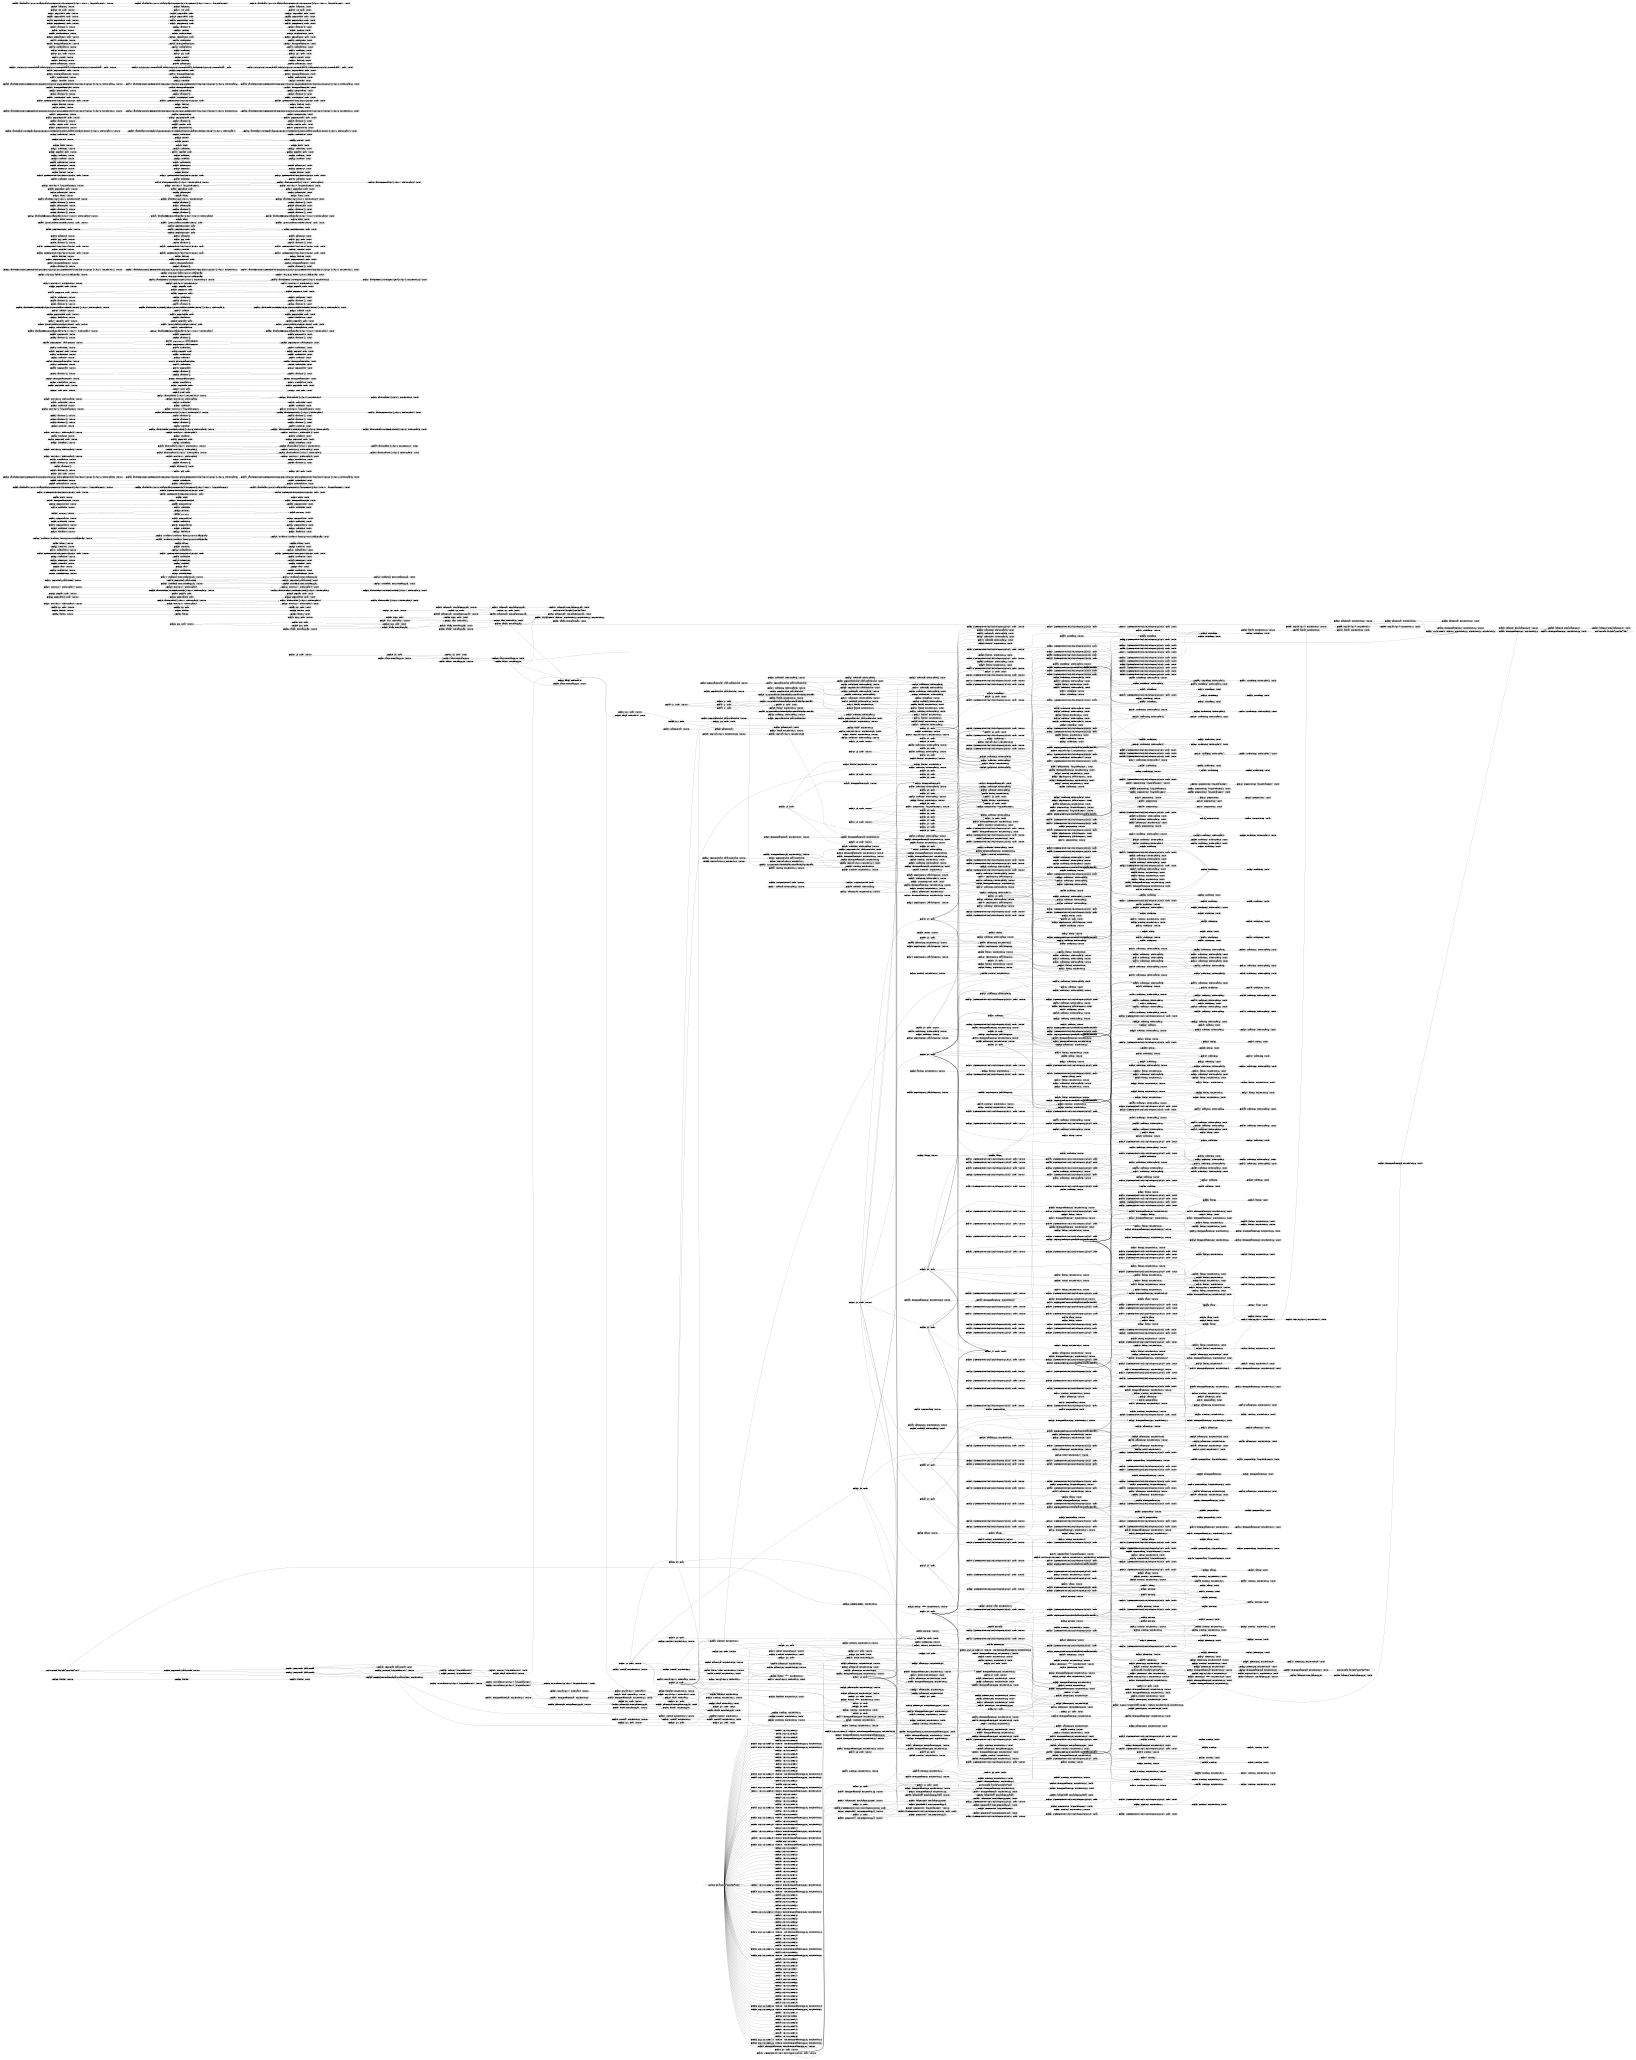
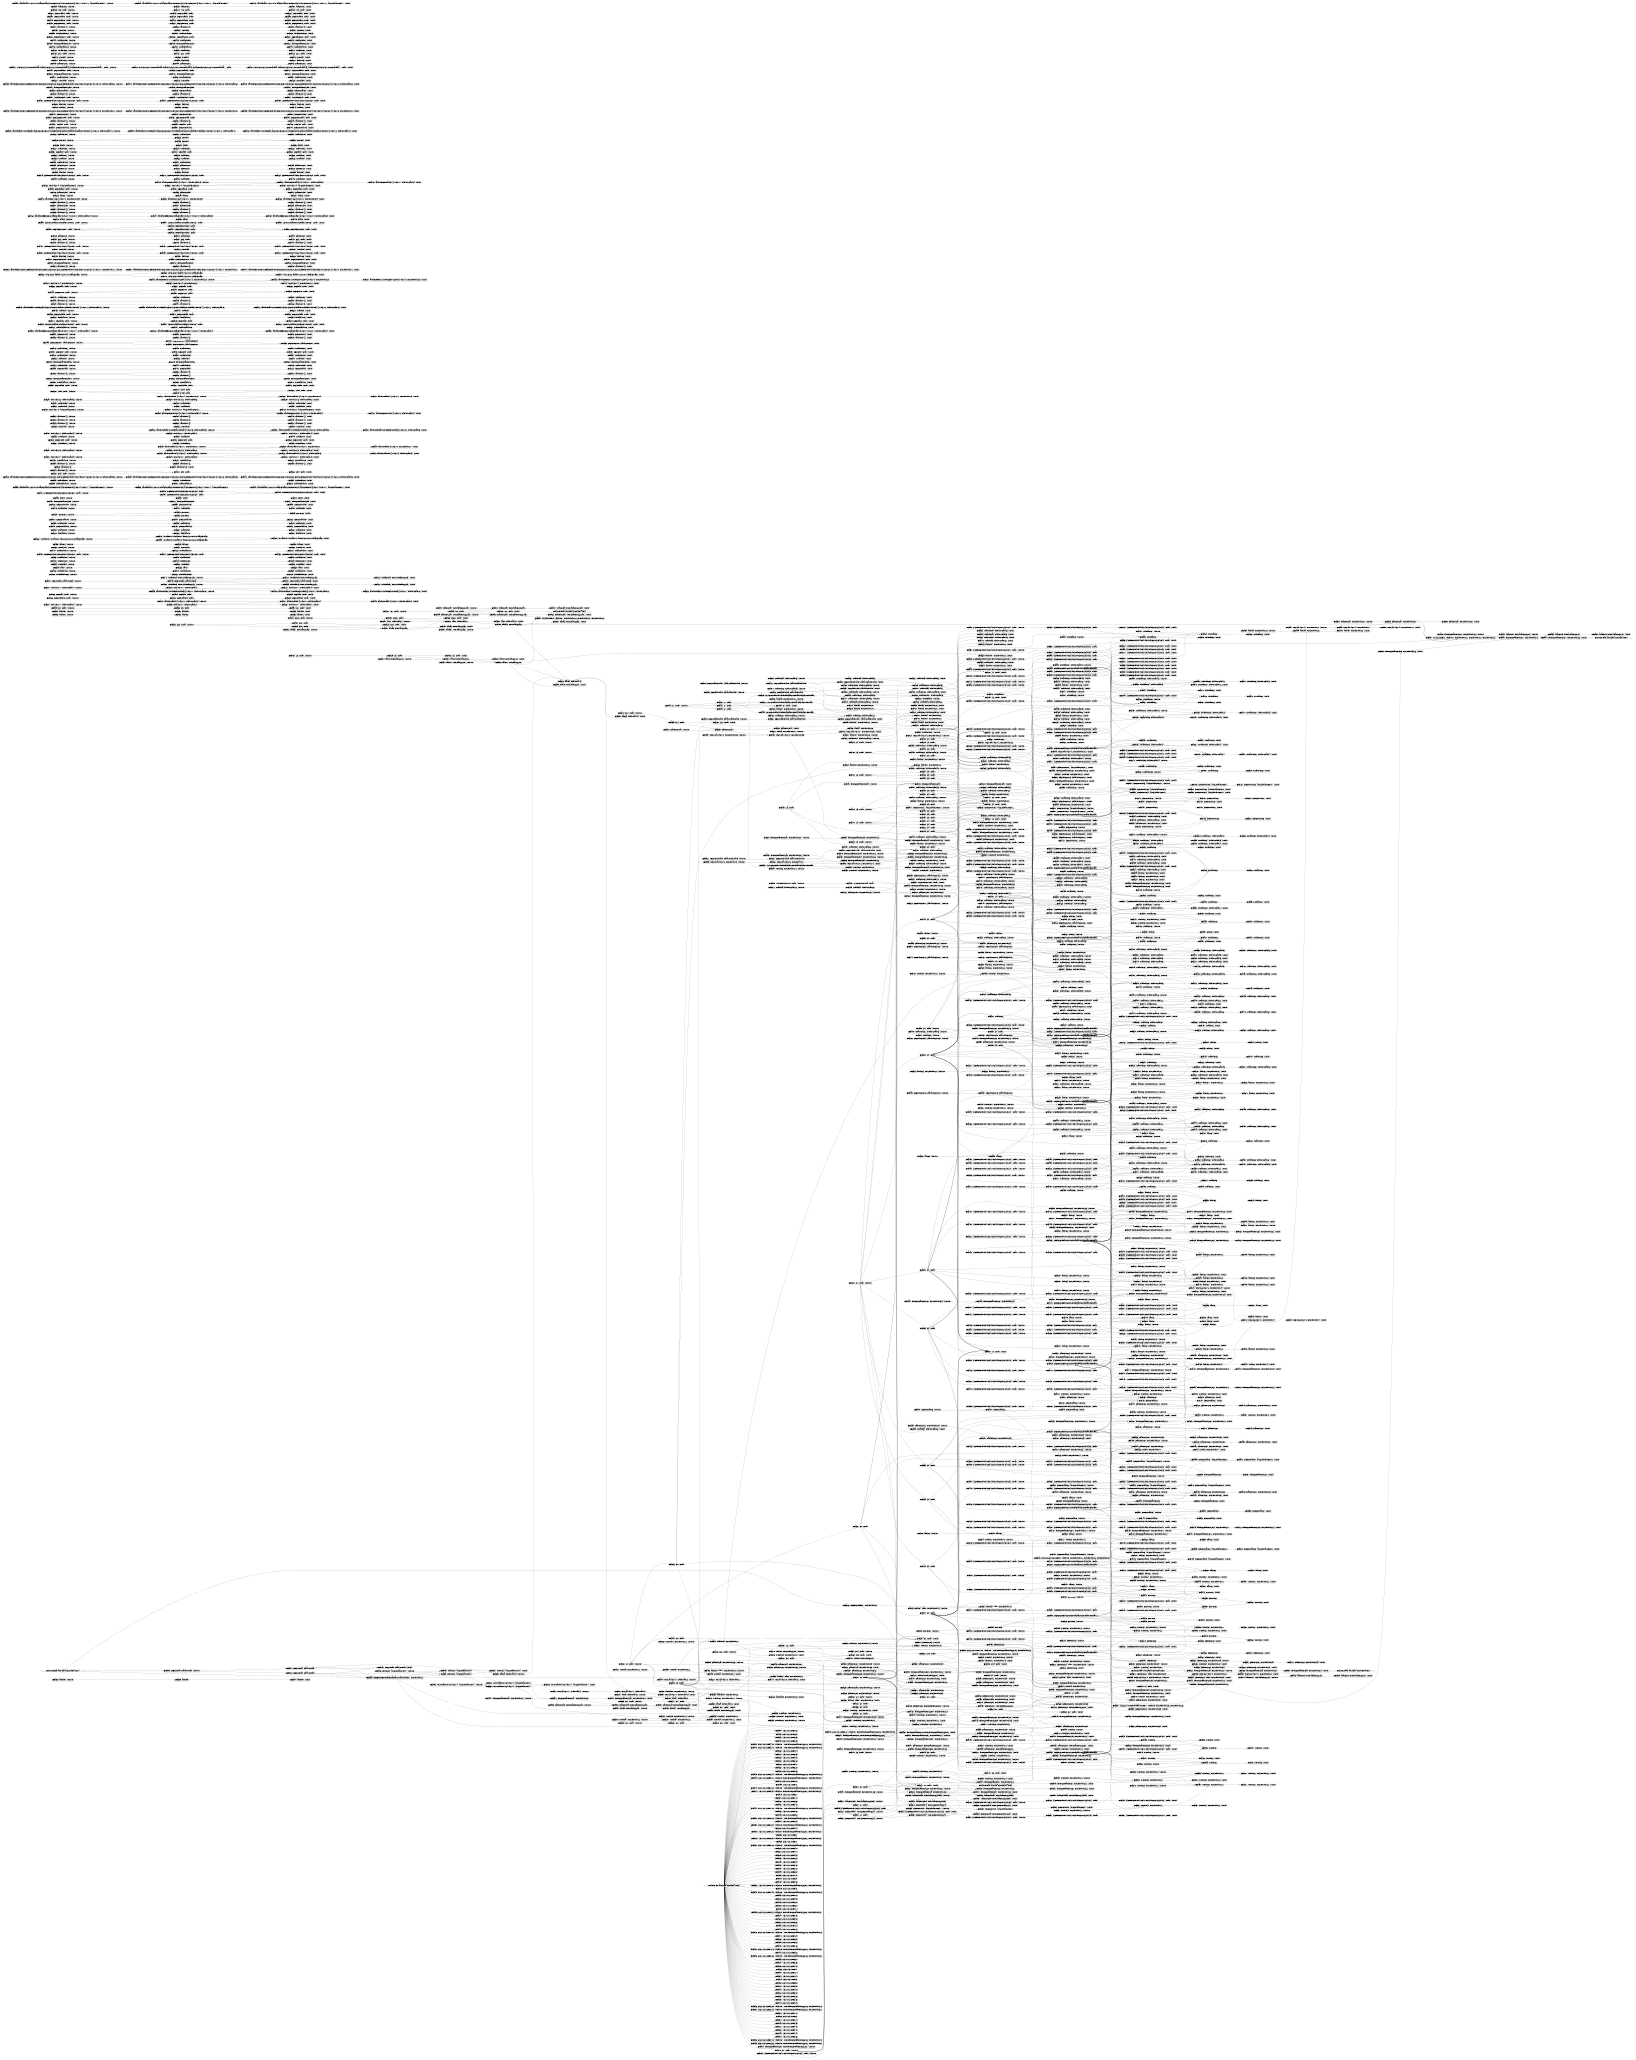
node "CE0x5a88eb0": added
node "CE0x5a4e790": text "rcu_read_lock:tmp20" -> "rcu_read_return:tmp20"
